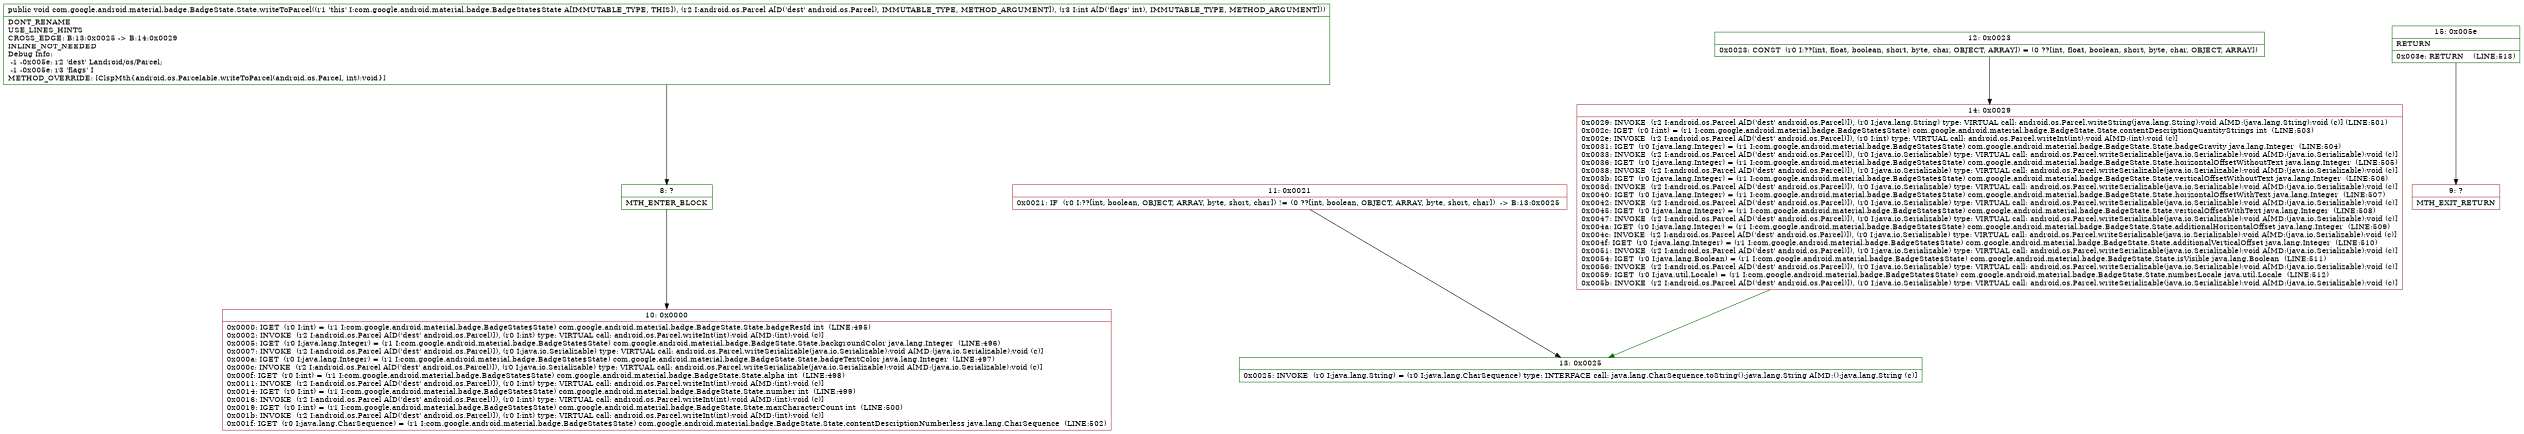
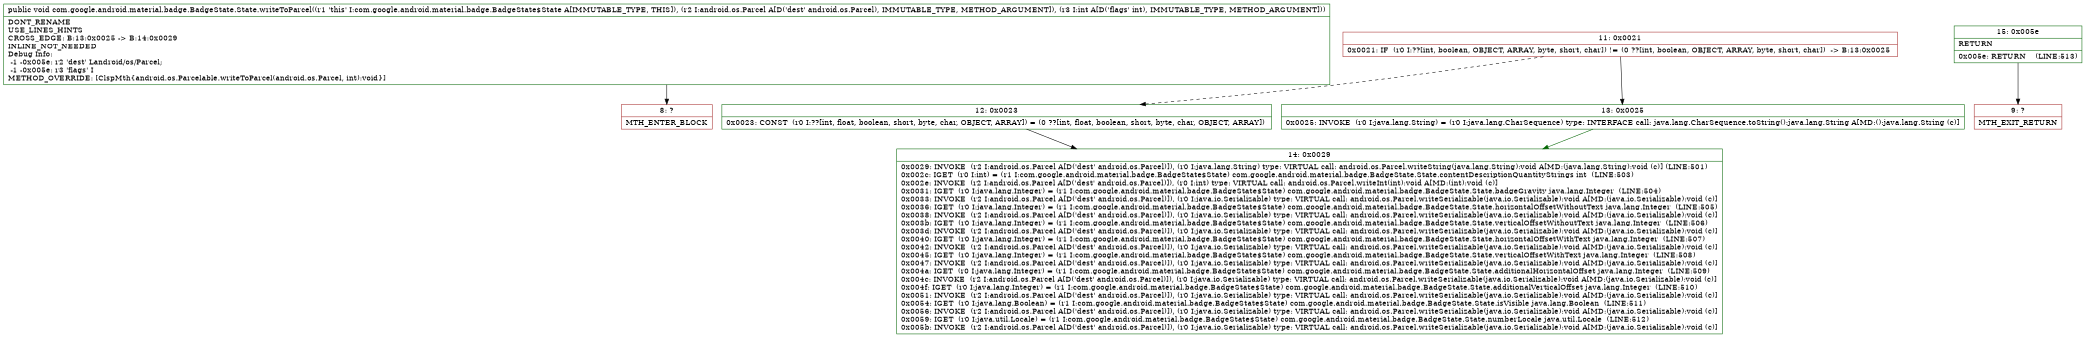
node "15: 0x005e": text "0x003e: RETURN    (LINE:513)" -> "0x005e: RETURN    (LINE:513)"
edge "11: 0x0021" -> "12: 0x0023": added
node "8: ?": color darkgreen -> brown
node "14: 0x0029": color brown -> darkgreen
edge "14: 0x0029" -> "13: 0x0025": reversed
node "10: 0x0000": removed
